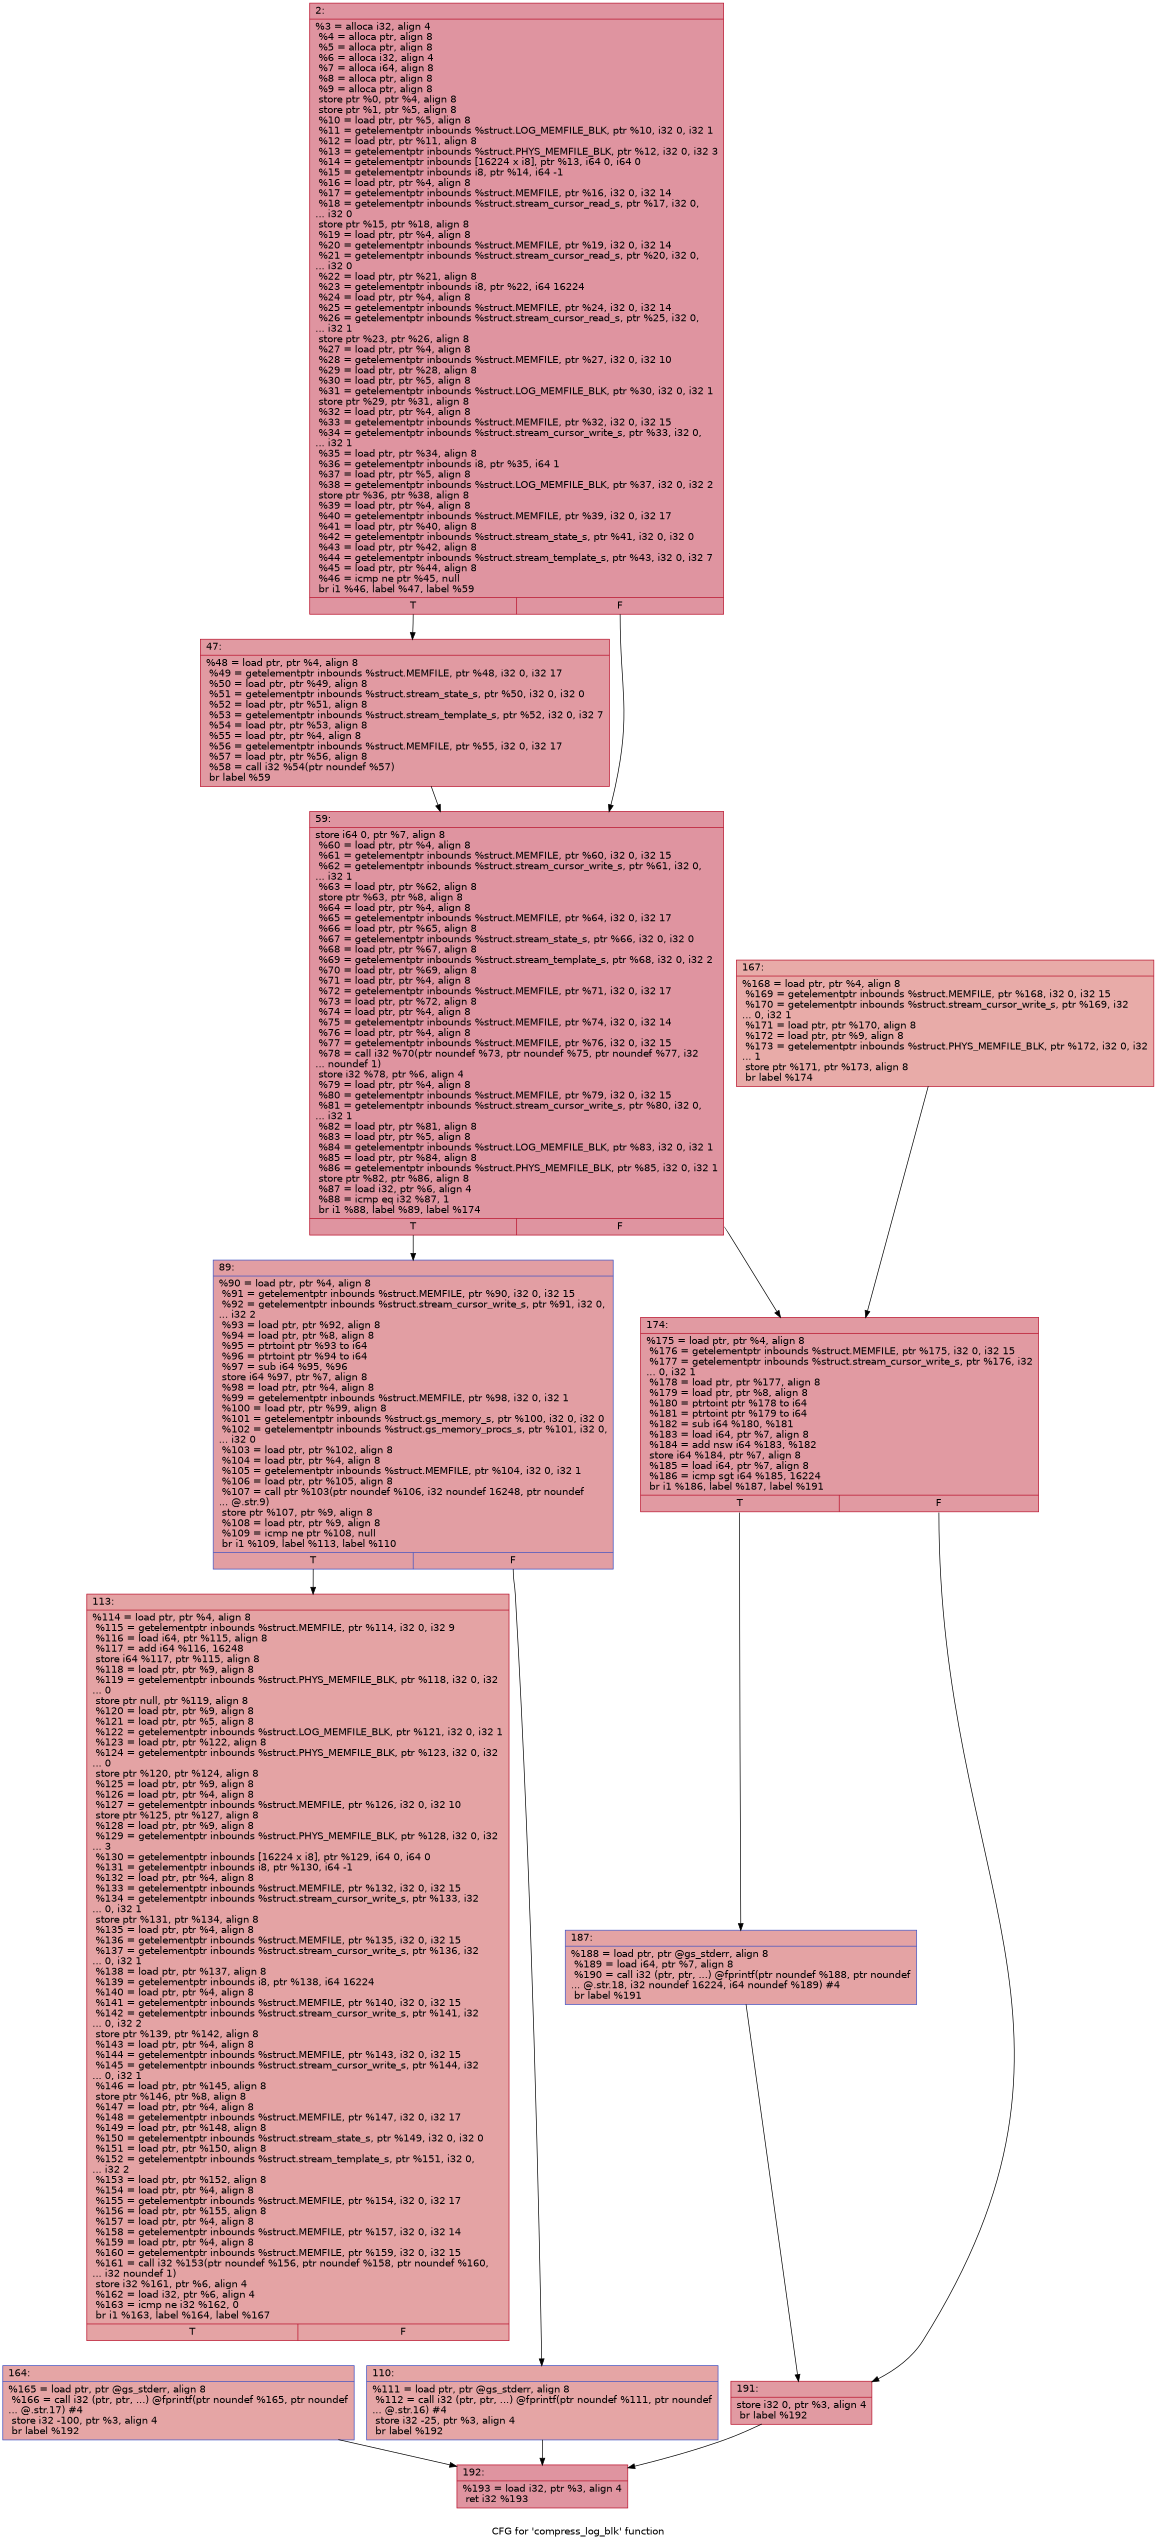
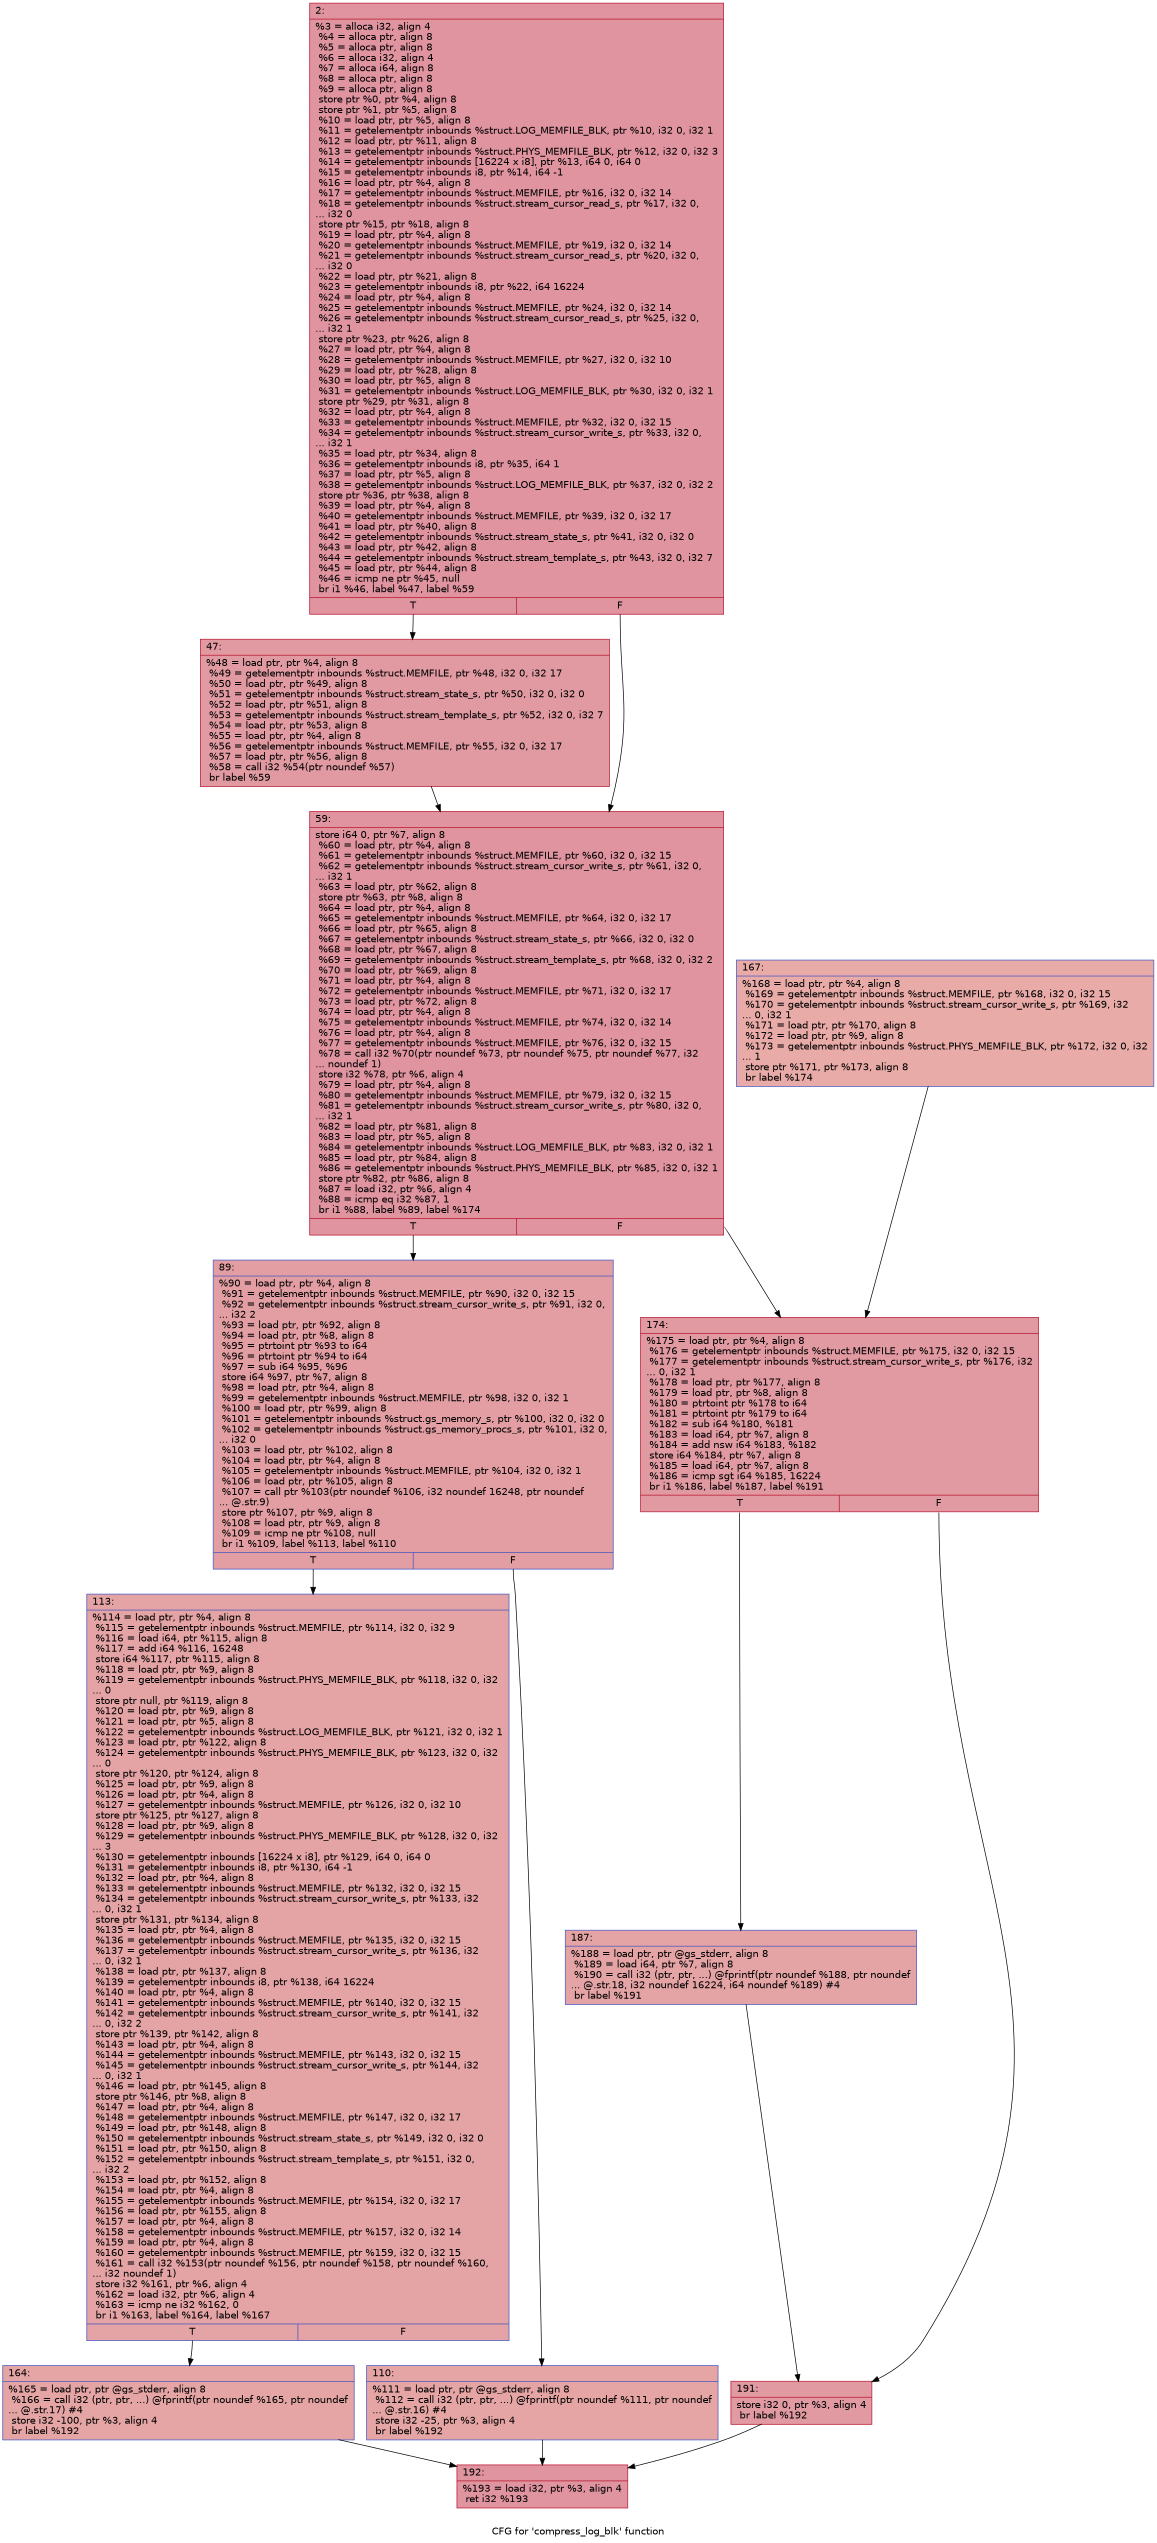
node "167:": color #b70d28ff -> #3d50c3ff
node "113:": color #b70d28ff -> #3d50c3ff
edge "113:" -> "164:": added
